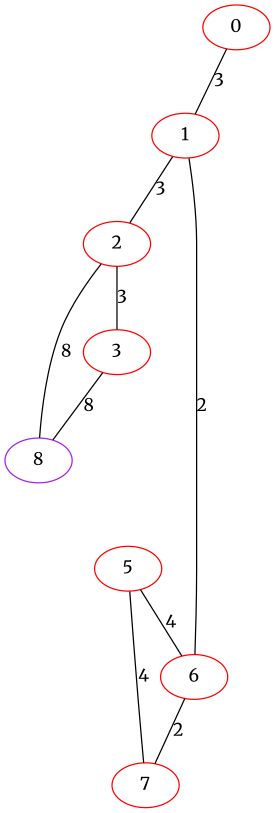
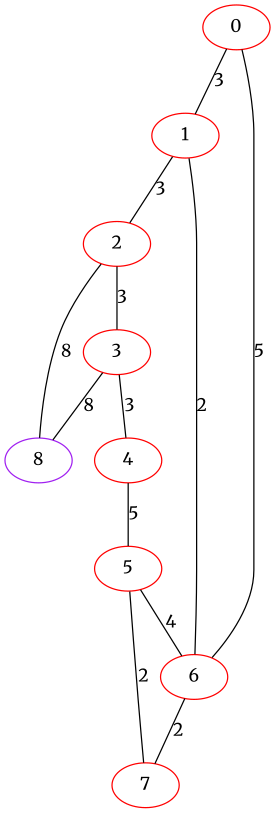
edge "0" -- "6": added, label "5"
node "4": added
edge "5" -- "7": label "4" -> "2"
